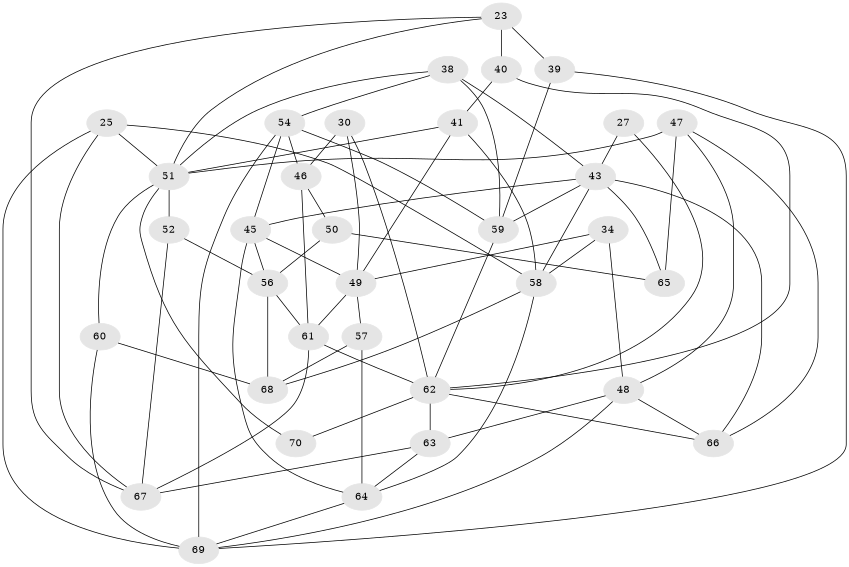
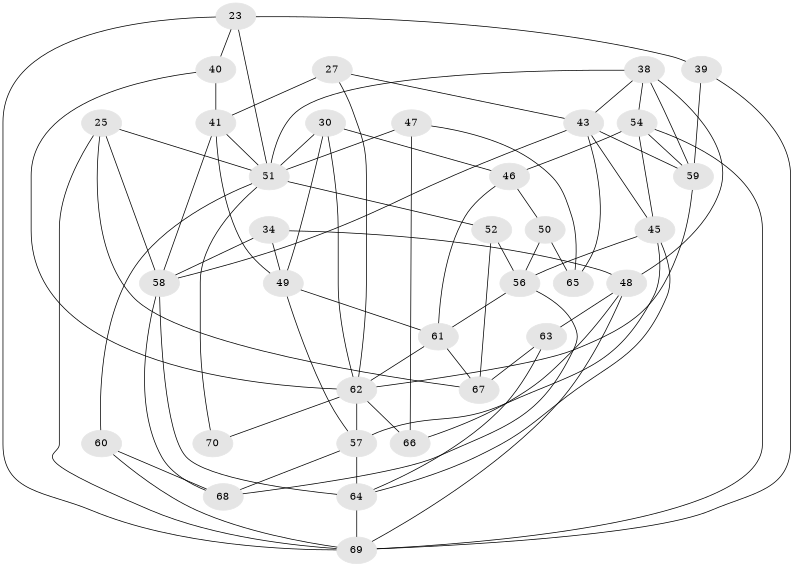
edge "23" -- "67": now "23" -- "69"
edge "27" -- "41": added
edge "30" -- "51": added
edge "45" -- "49": now "45" -- "57"
edge "43" -- "66": removed
edge "47" -- "48": now "38" -- "48"
edge "62" -- "63": now "62" -- "57"
